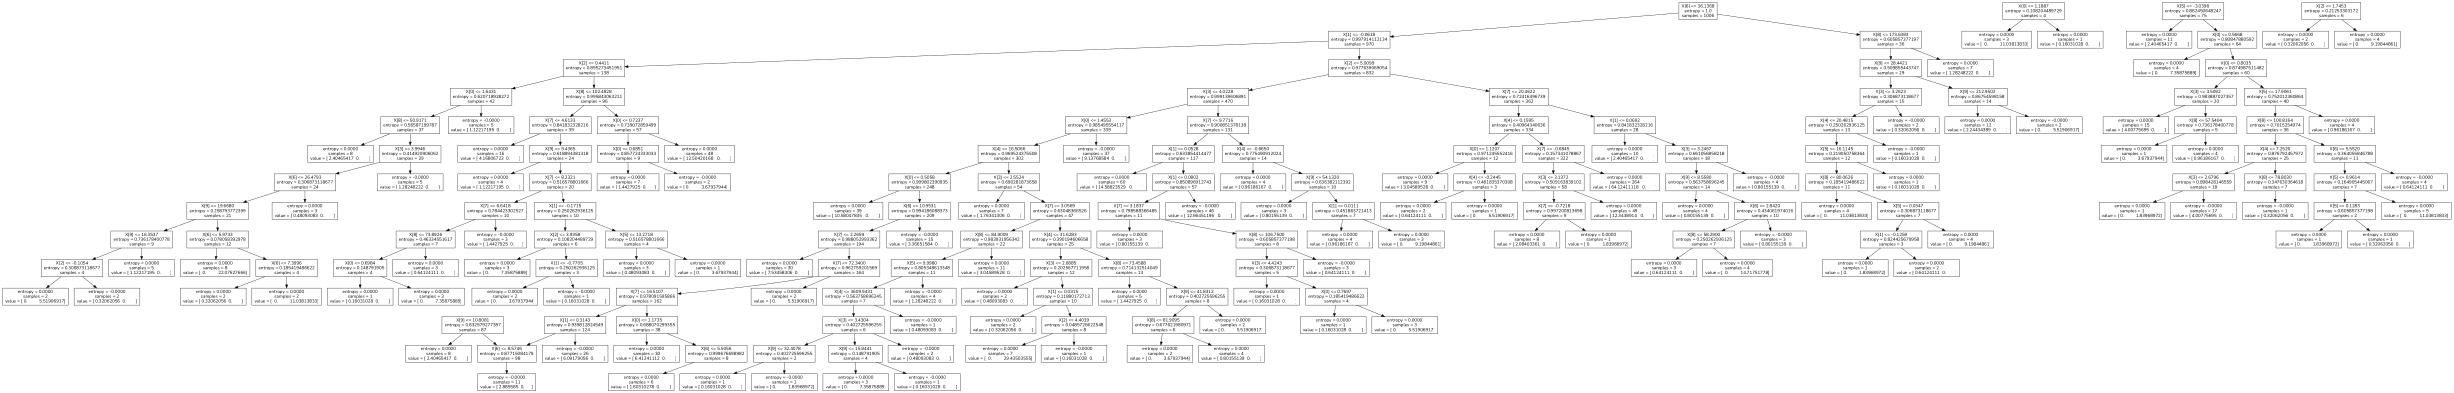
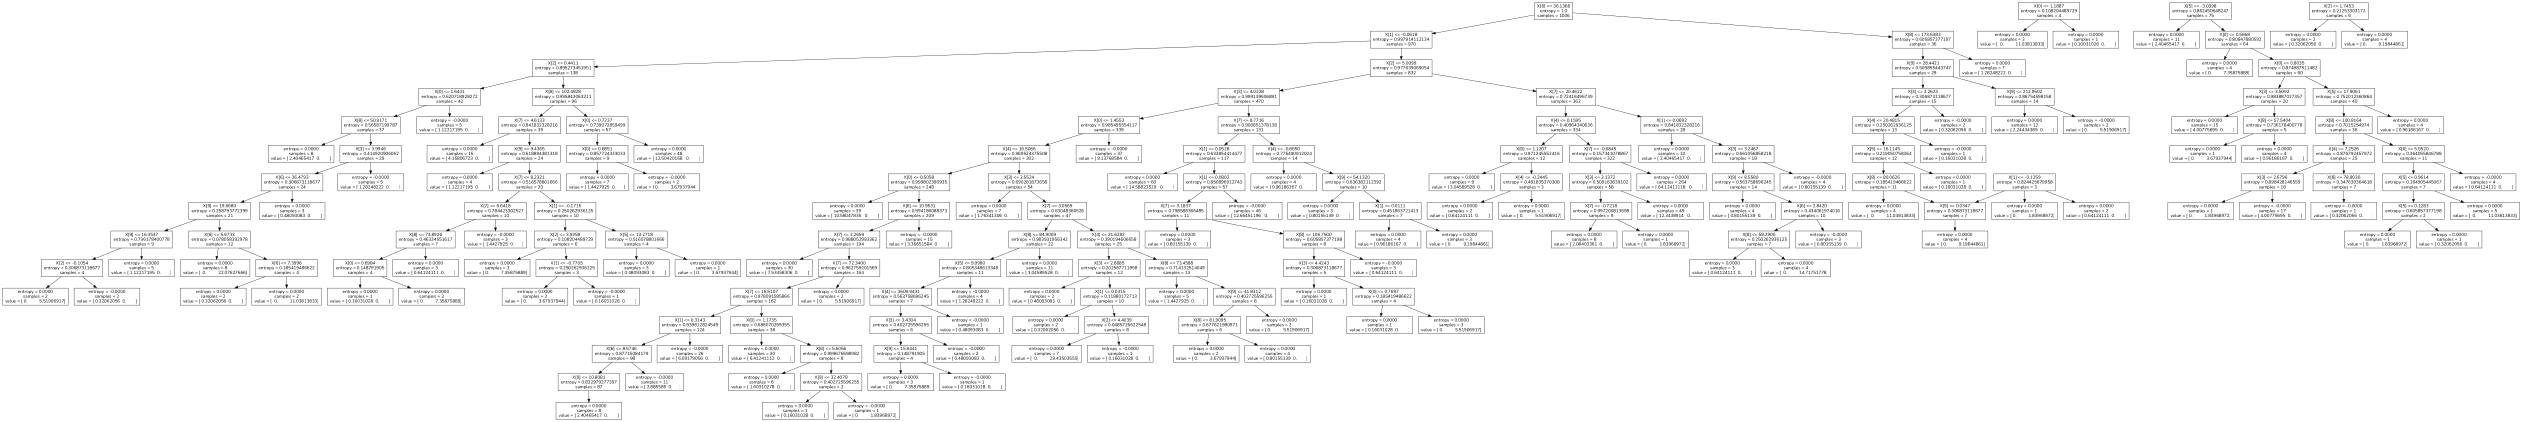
edge "X[5] <= 0.0347 entropy = 0.306873118677 samples = 7" -> "X[1] <= -0.1259 entropy = 0.824425679958 samples = 3": reversed
edge "X[9] <= 10.8081 entropy = 0.832979277397 samples = 87" -> "X[6] <= 8.5746 entropy = 0.87715084179 samples = 98": reversed
edge "X[3] <= 3.4304 entropy = 0.402725596255 samples = 6" -> "X[9] <= 32.4078 entropy = 0.402725596255 samples = 2": now "X[6] <= 5.5056 entropy = 0.999676698982 samples = 8" -> "X[9] <= 32.4078 entropy = 0.402725596255 samples = 2"
